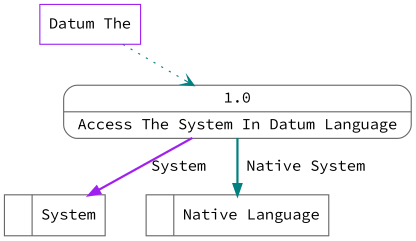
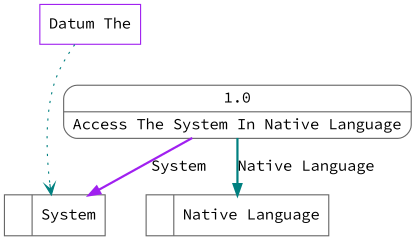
edge "Datum The" -> "1.0": now "Datum The" -> "System"
node "1.0": text "Access The System In Datum Language" -> "Access The System In Native Language"
edge "1.0" -> "Native Language": label "Native System" -> "Native Language"
